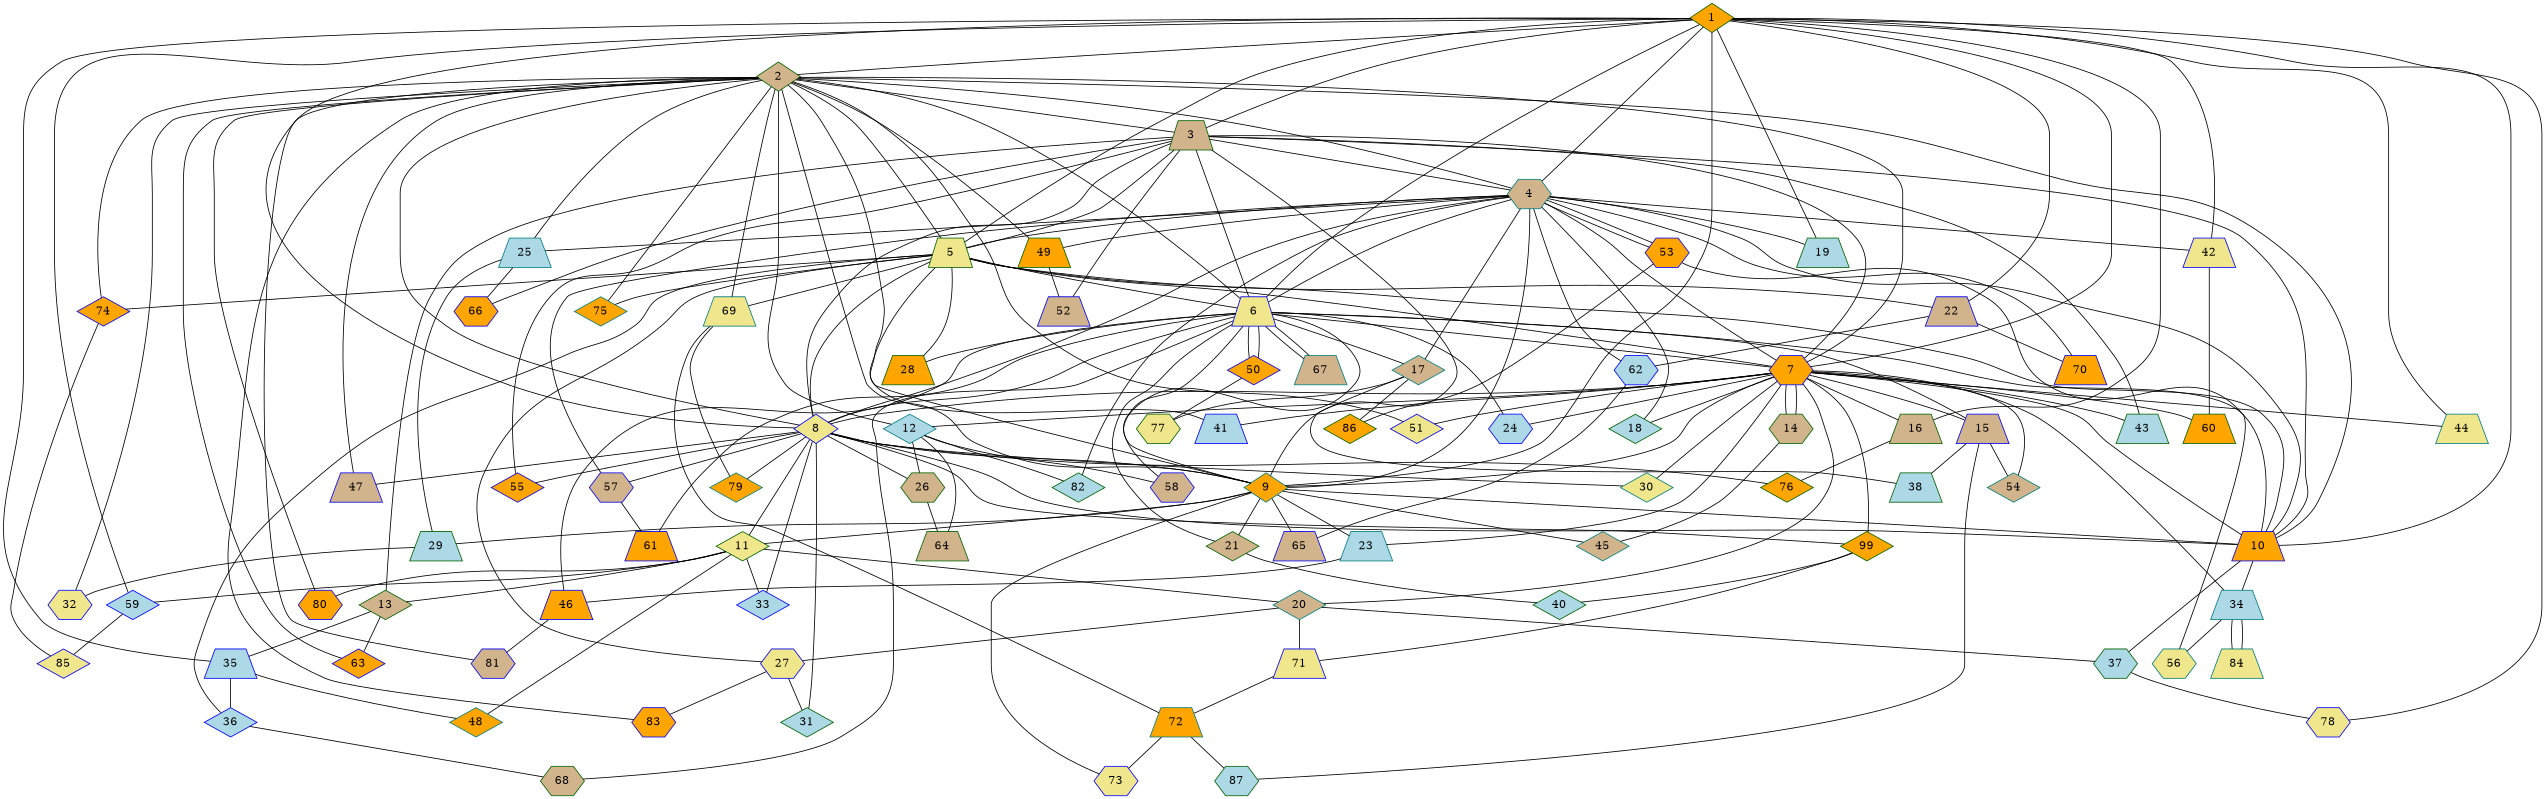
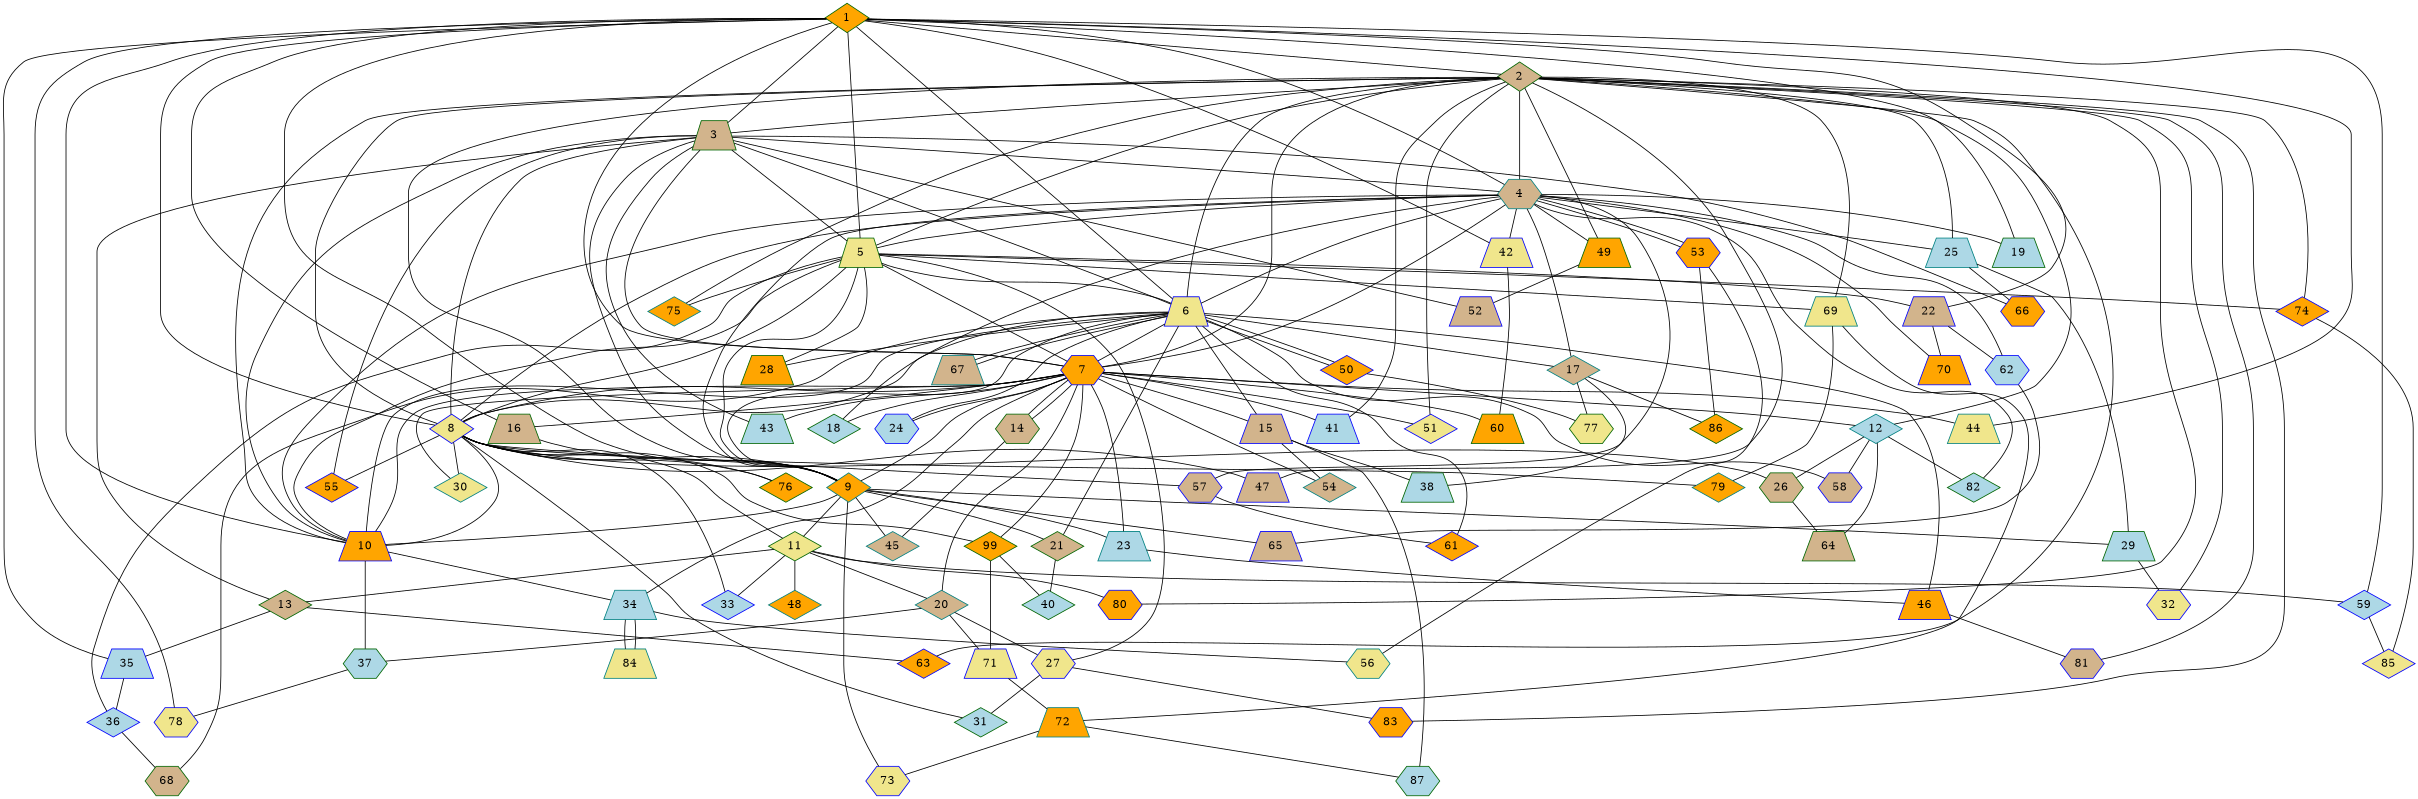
node "61": shape trapezium -> diamond
edge "35" -- "48": removed
